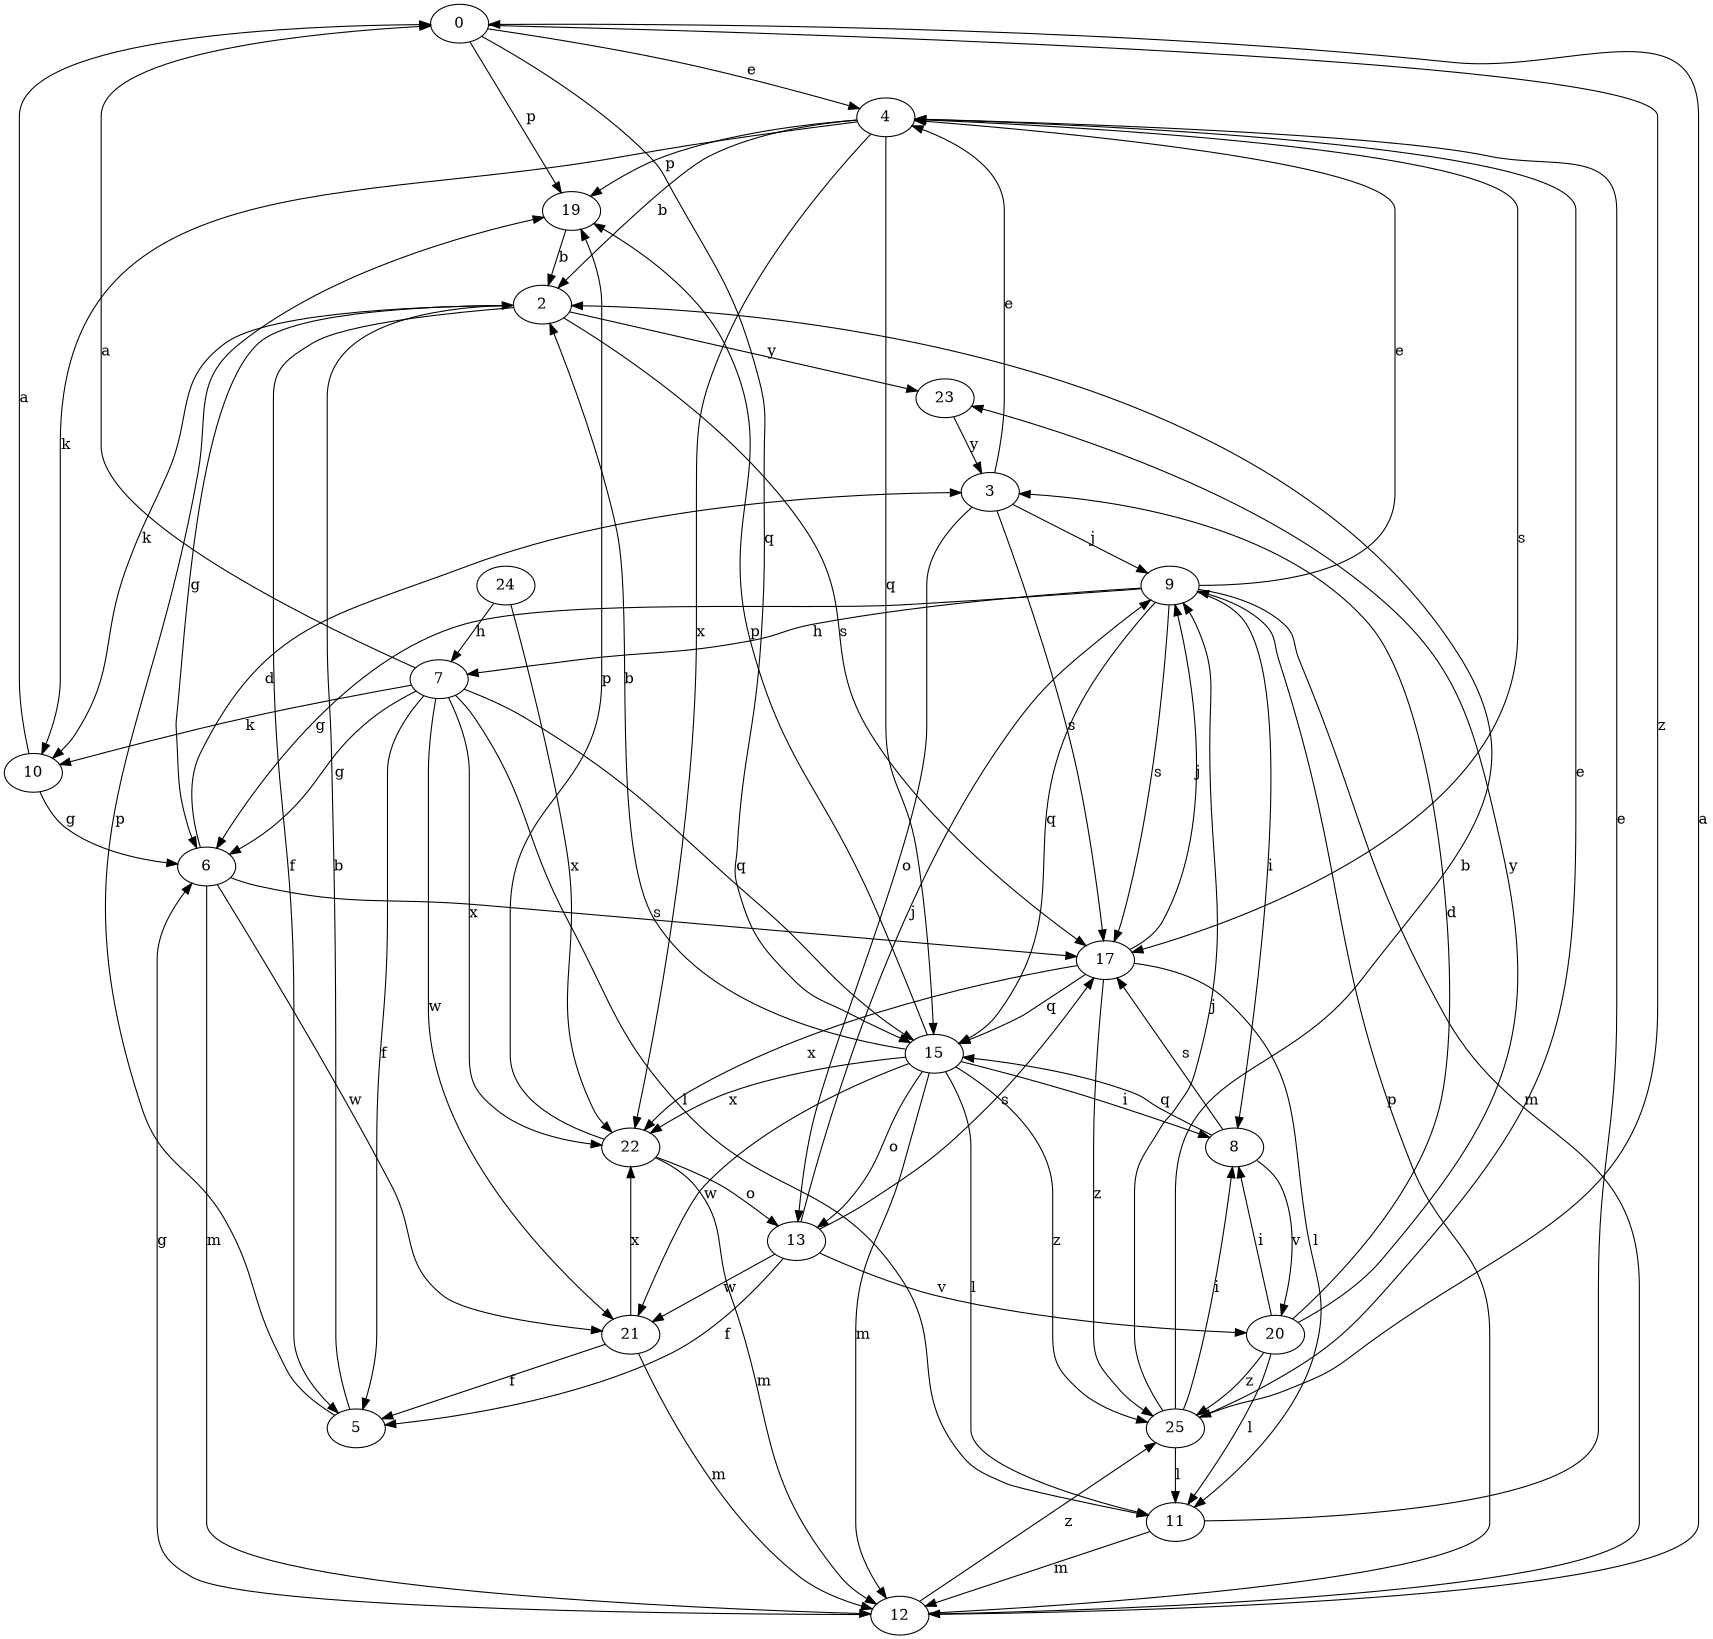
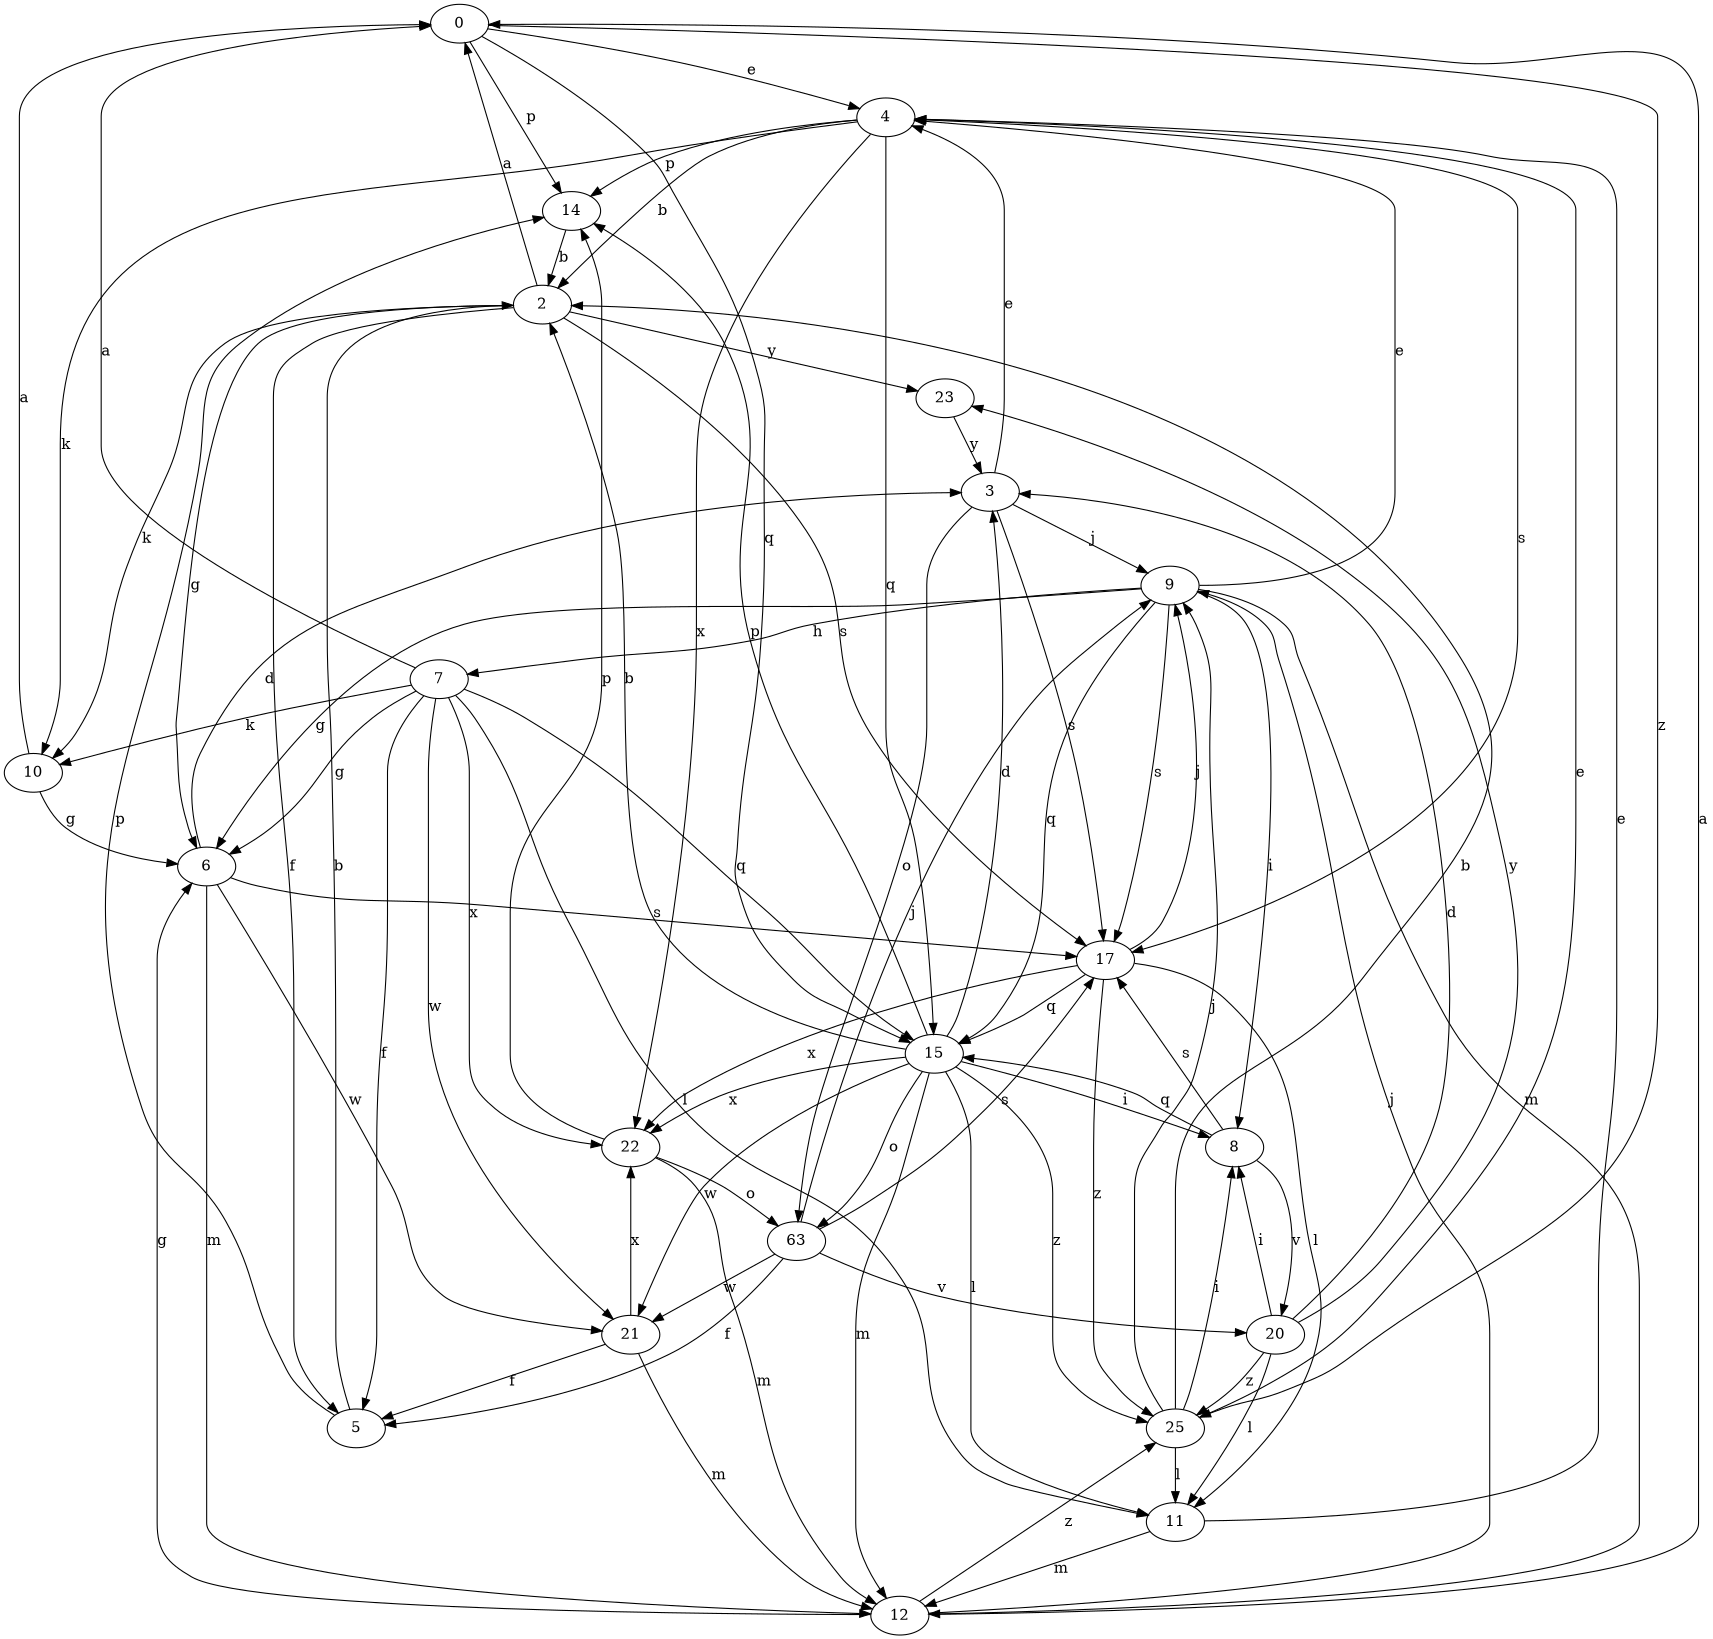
edge "2" -> "0": added, label "a"
node "19": label "19" -> "14"
node "24": removed
edge "15" -> "3": added, label "d"
edge "12" -> "9": label "p" -> "j"
node "13": label "13" -> "63"
